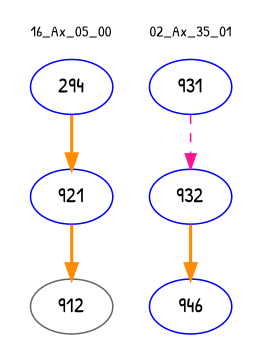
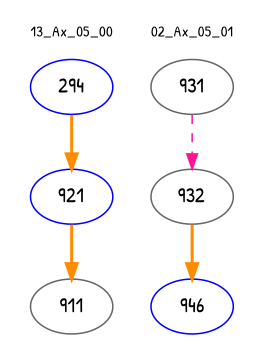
cluster "16_Ax_05_00": label "16_Ax_05_00" -> "13_Ax_05_00"
cluster "02_Ax_35_01": label "02_Ax_35_01" -> "02_Ax_05_01"
node "931": color blue -> gray40
node "932": color blue -> gray40
node "912": label "912" -> "911"
